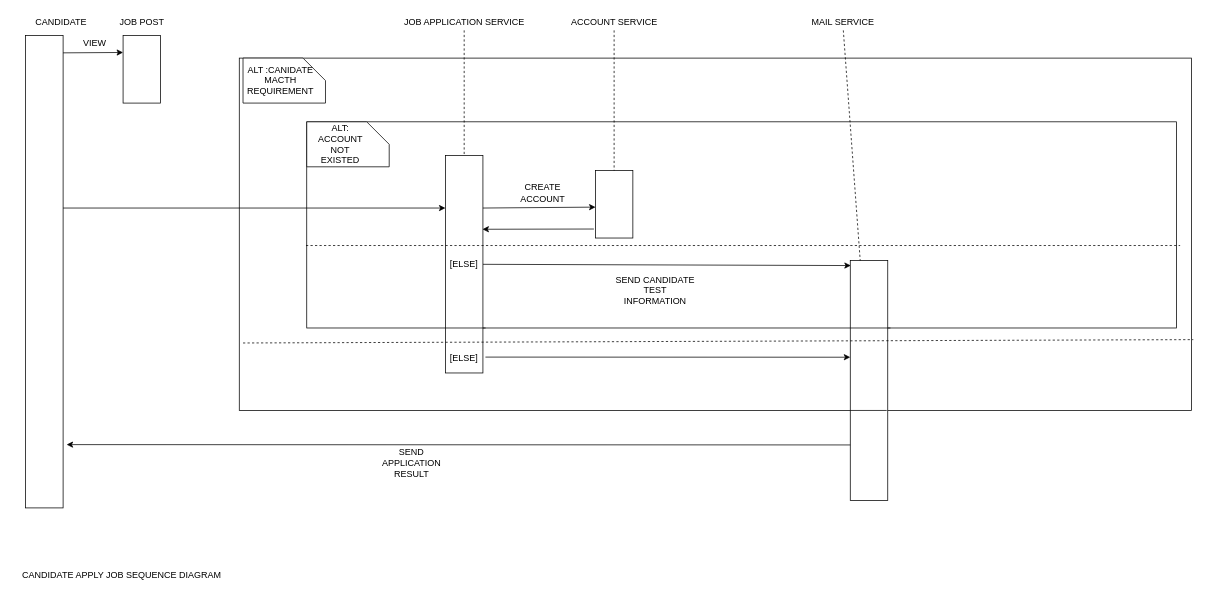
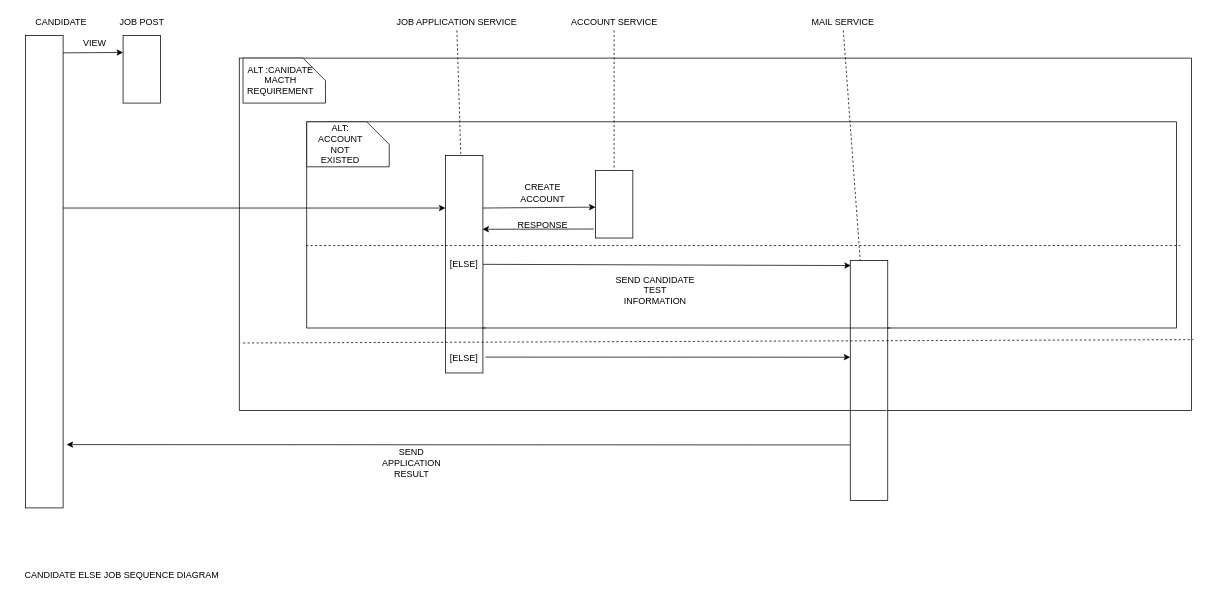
node "JOB APPLICATION SERVICE": moved (464, 23) -> (456, 23)
node "RESPONSE": added
node "CANDIDATE APPLY JOB SEQUENCE DIAGRAM": label "CANDIDATE APPLY JOB SEQUENCE DIAGRAM" -> "CANDIDATE ELSE JOB SEQUENCE DIAGRAM"
